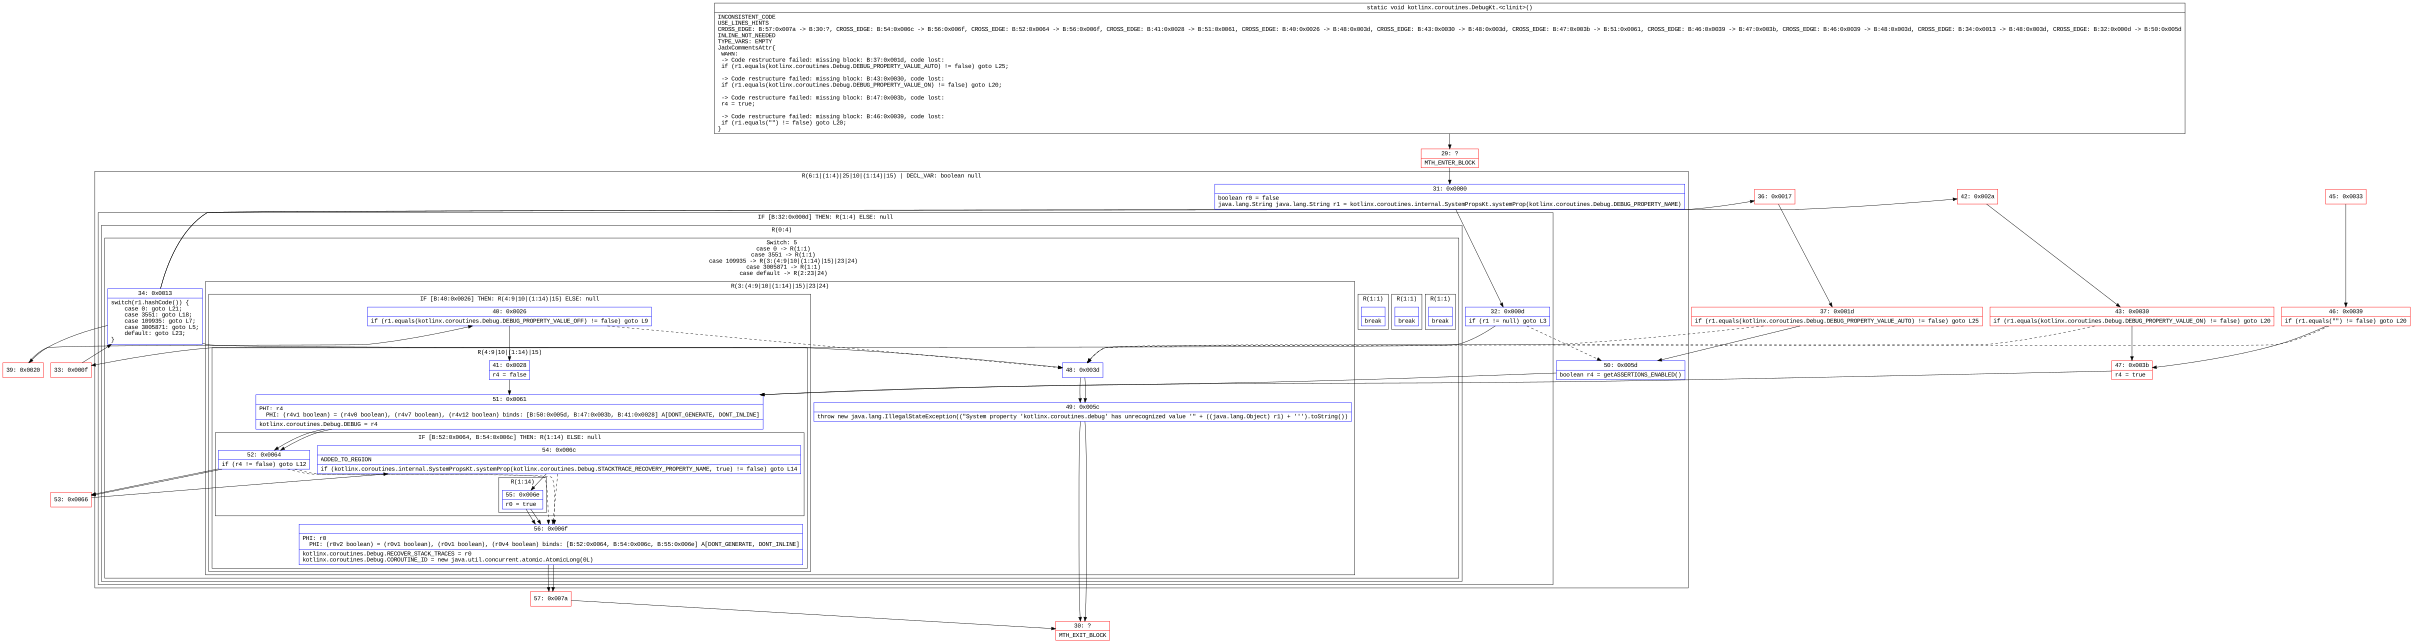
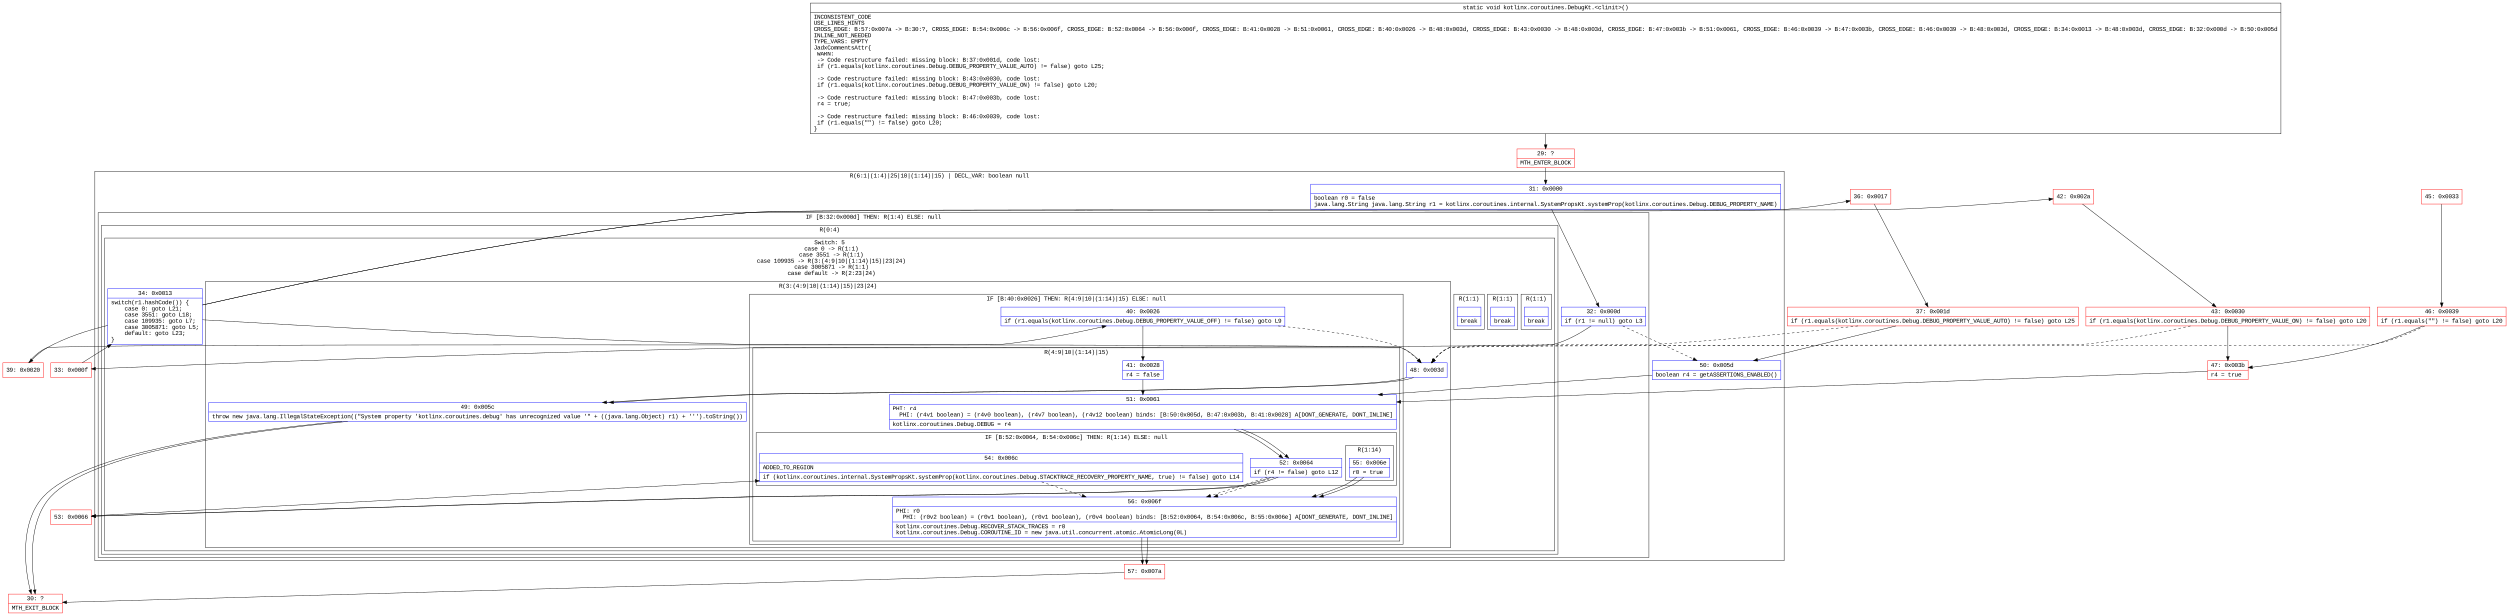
edge "54: 0x006c" -> "55: 0x006e": removed
